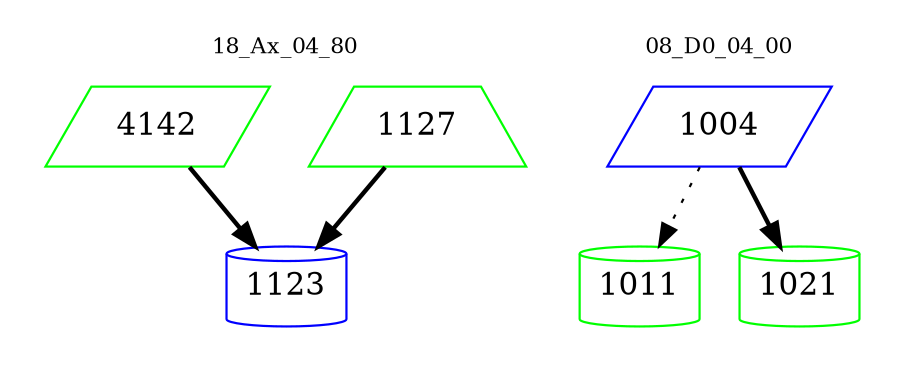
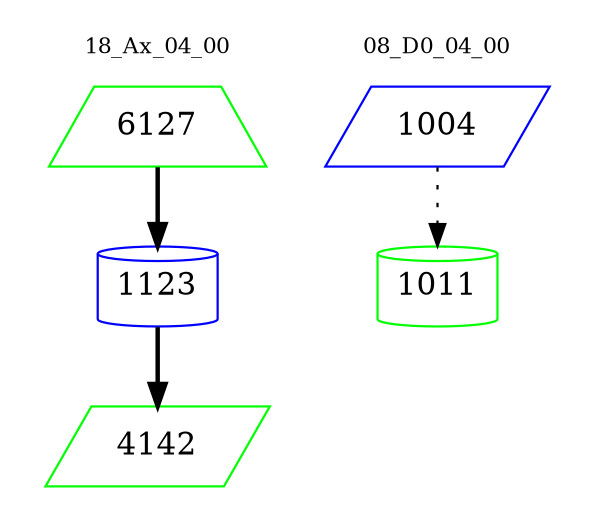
cluster "18_Ax_04_80": label "18_Ax_04_80" -> "18_Ax_04_00"
node "1127": label "1127" -> "6127"
edge "4142" -> "1123": reversed
node "1021": removed
